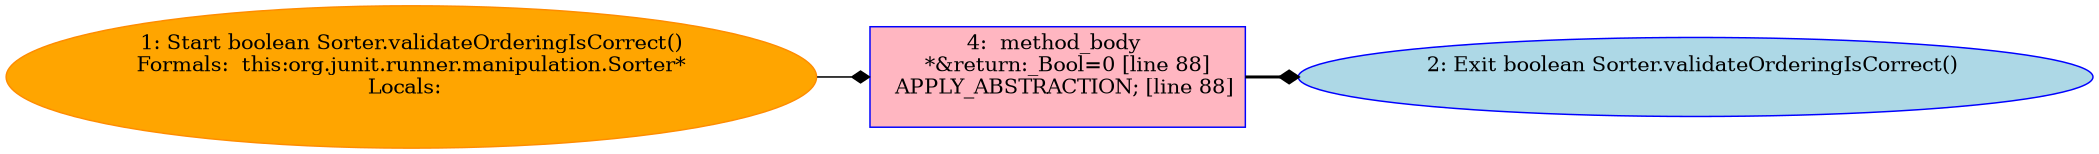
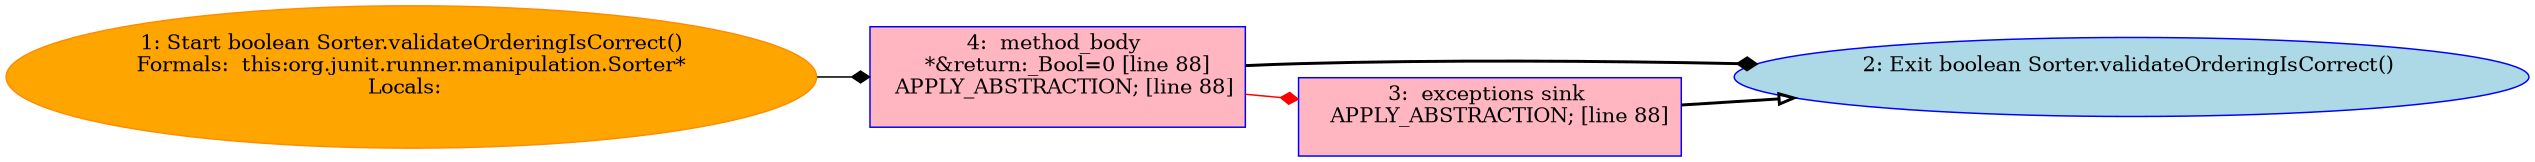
node "3:  exceptions sink APPLY_ABSTRACTION; [line 88]": added
